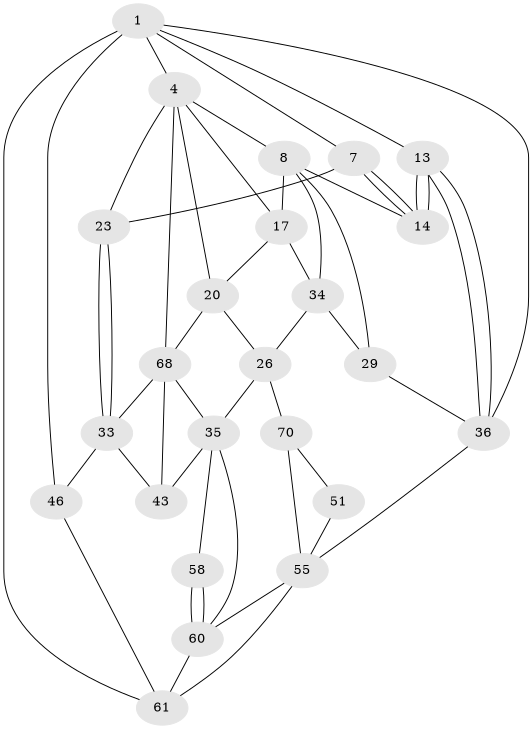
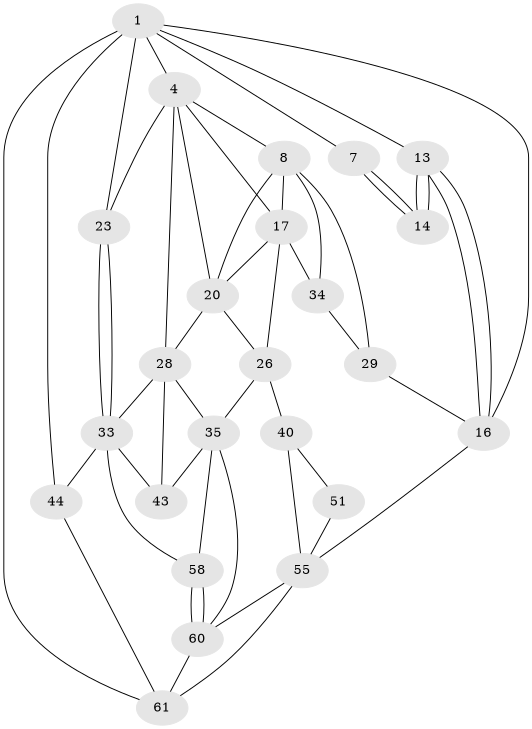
edge "8" -- "14": now "8" -- "20"
edge "7" -- "23": now "1" -- "23"
edge "34" -- "26": now "17" -- "26"
node "68": label "68" -> "28"
node "70": label "70" -> "40"
node "36": label "36" -> "16"
node "46": label "46" -> "44"
edge "33" -- "58": added
